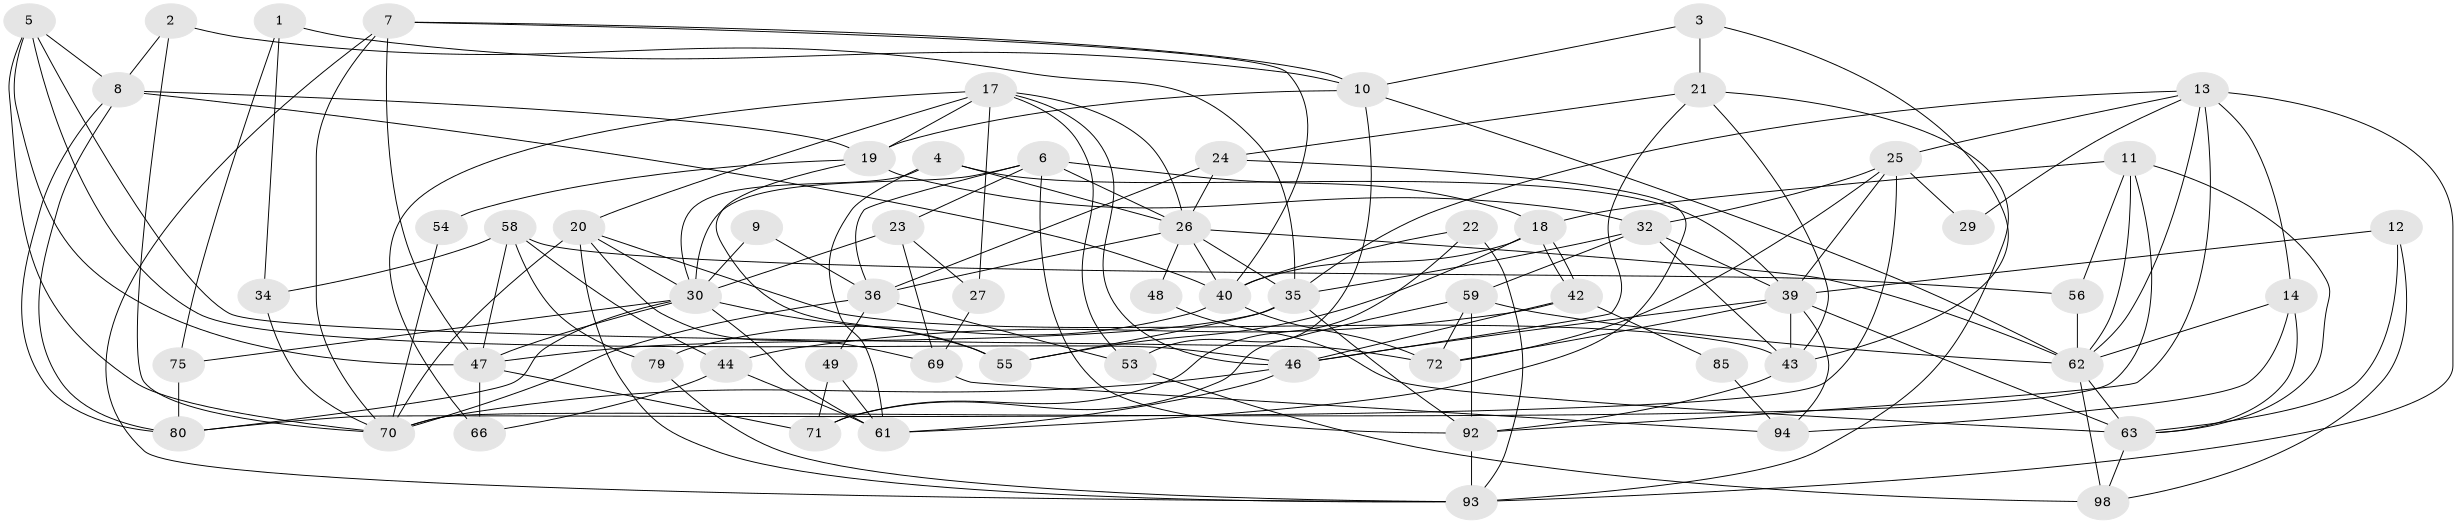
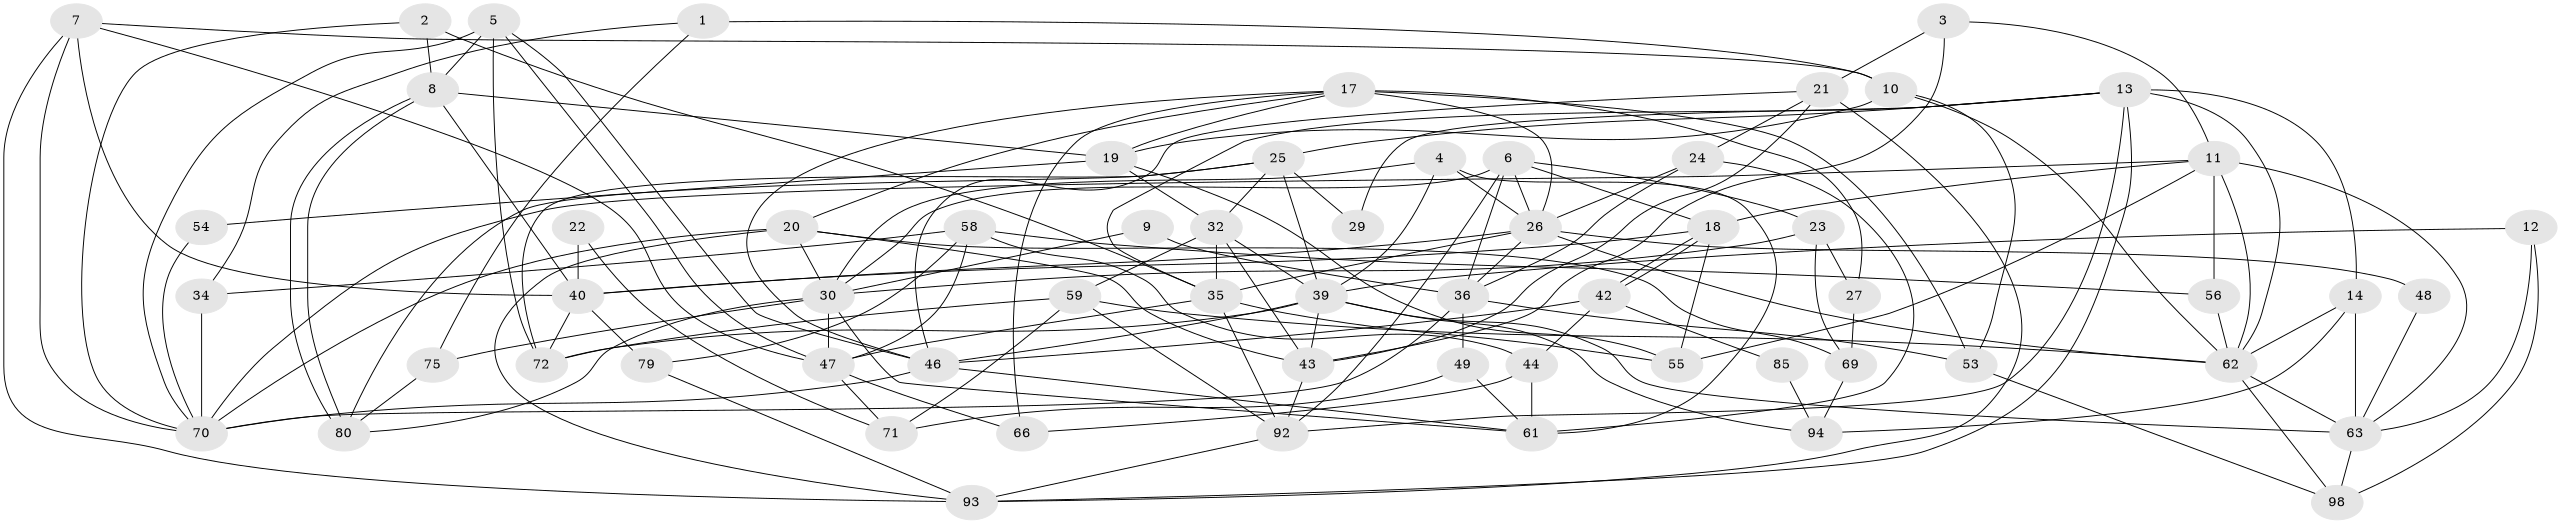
edge "3" -- "10": now "3" -- "11"
edge "30" -- "55": now "11" -- "55"
edge "22" -- "93": removed
